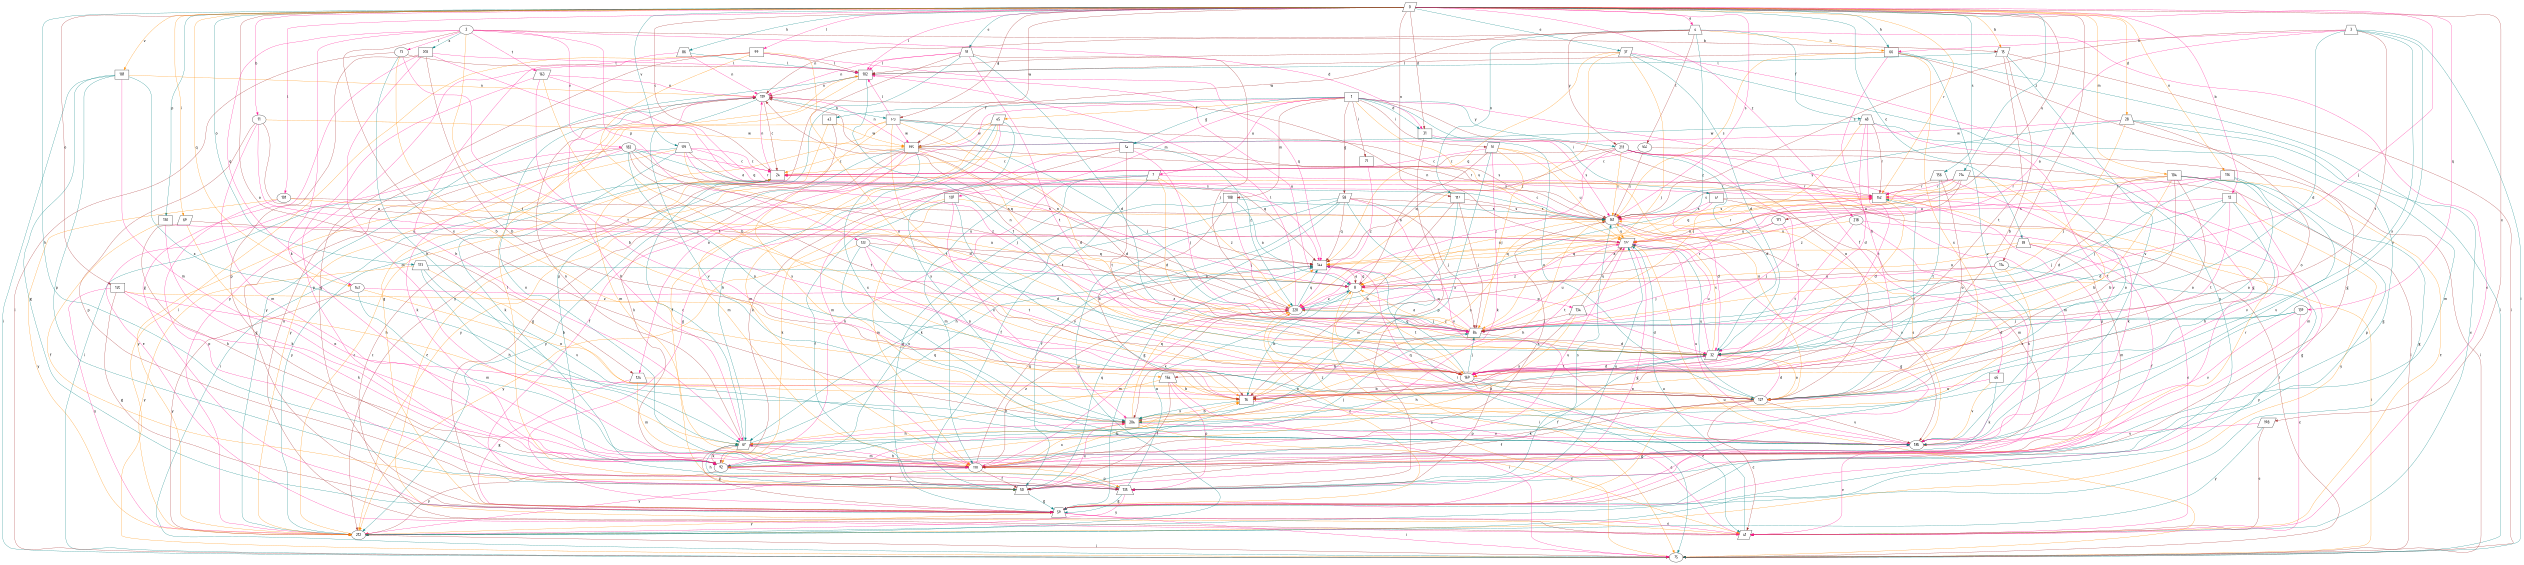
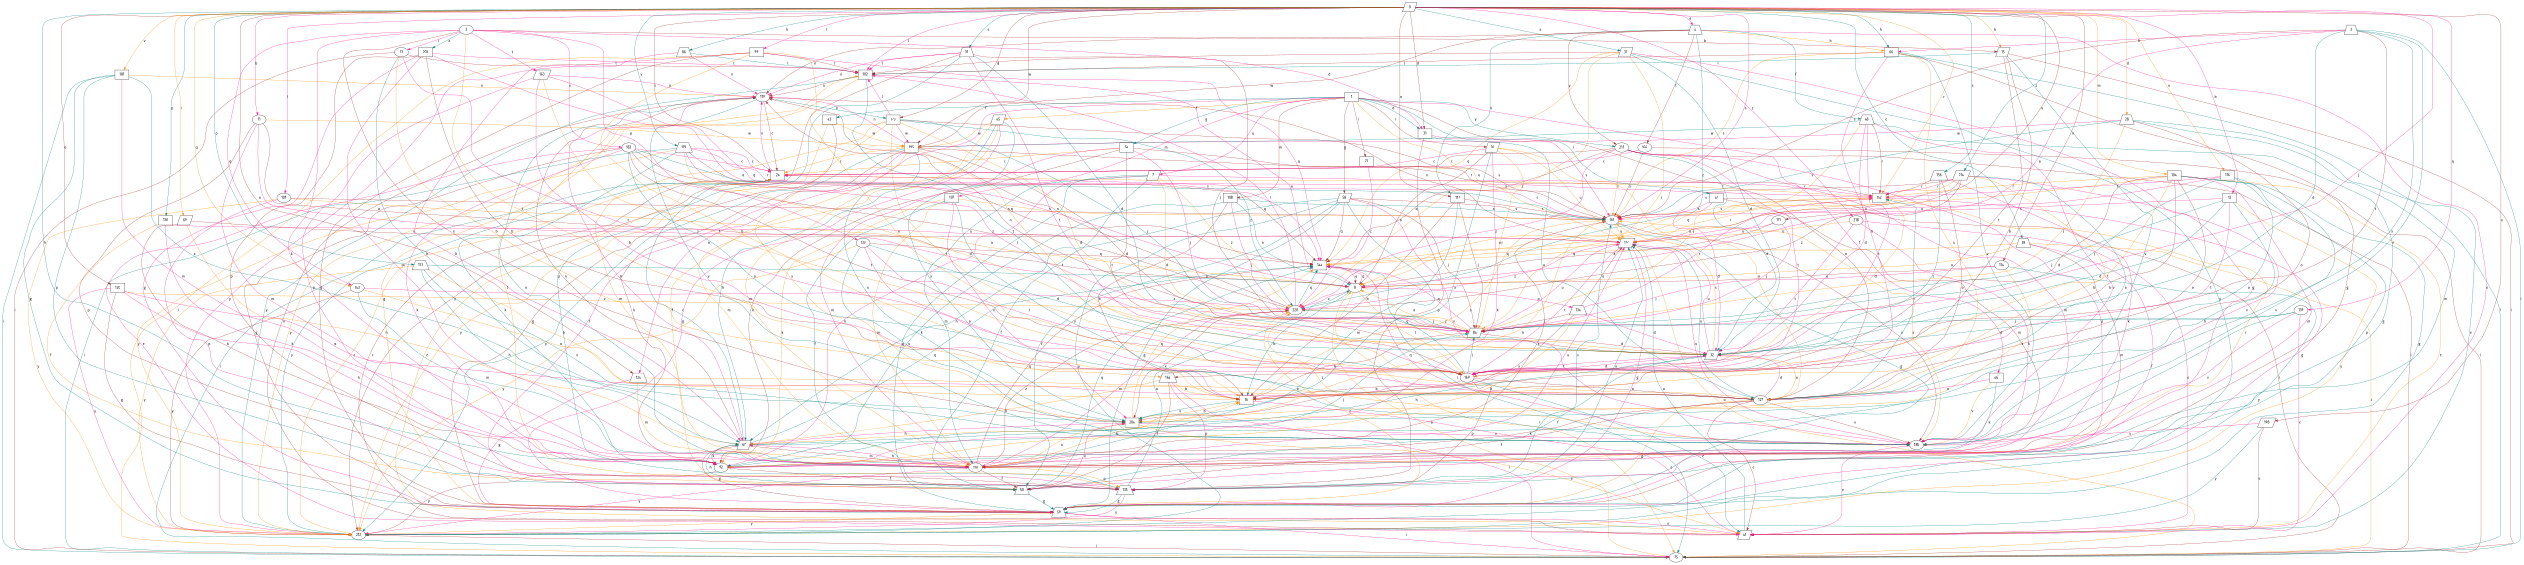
edge "161" -> "59": color deeppink -> teal
